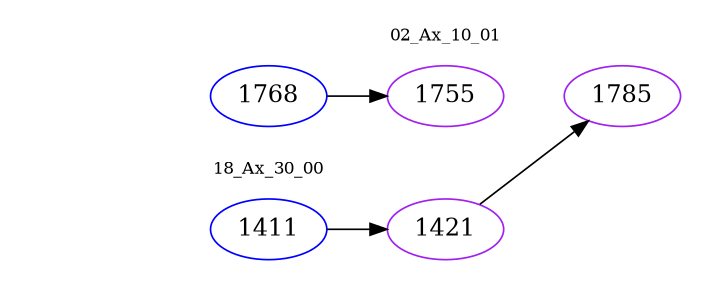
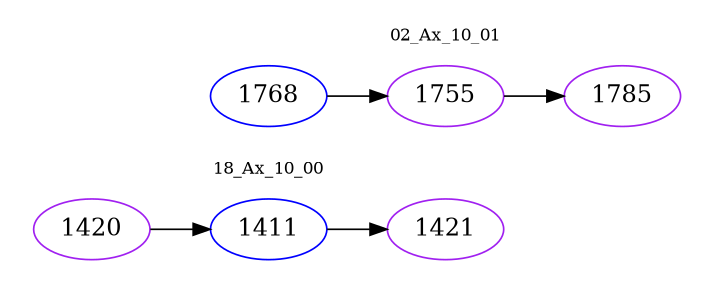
edge "1421" -> "1785": now "1755" -> "1785"
cluster "18_Ax_30_00": label "18_Ax_30_00" -> "18_Ax_10_00"
node "1420": added
